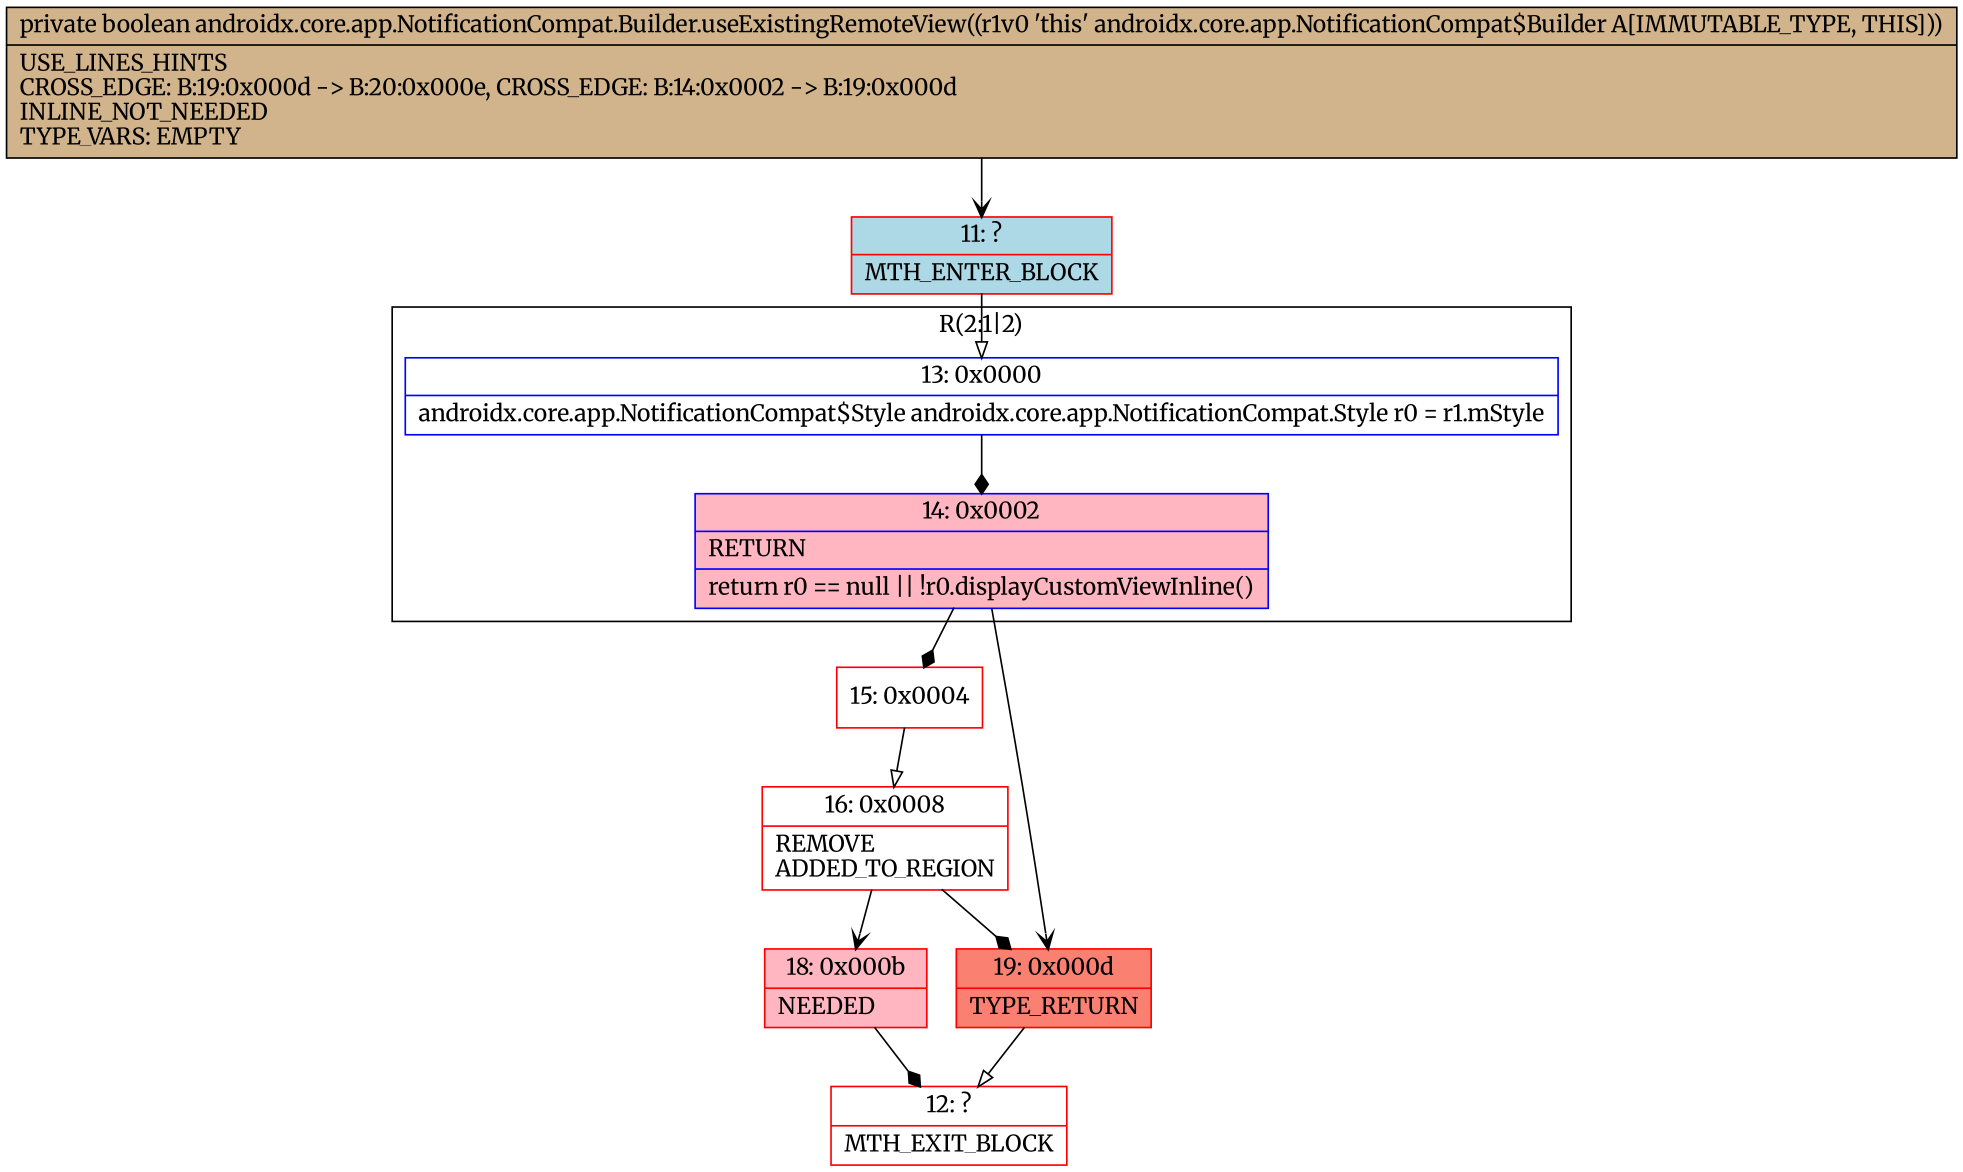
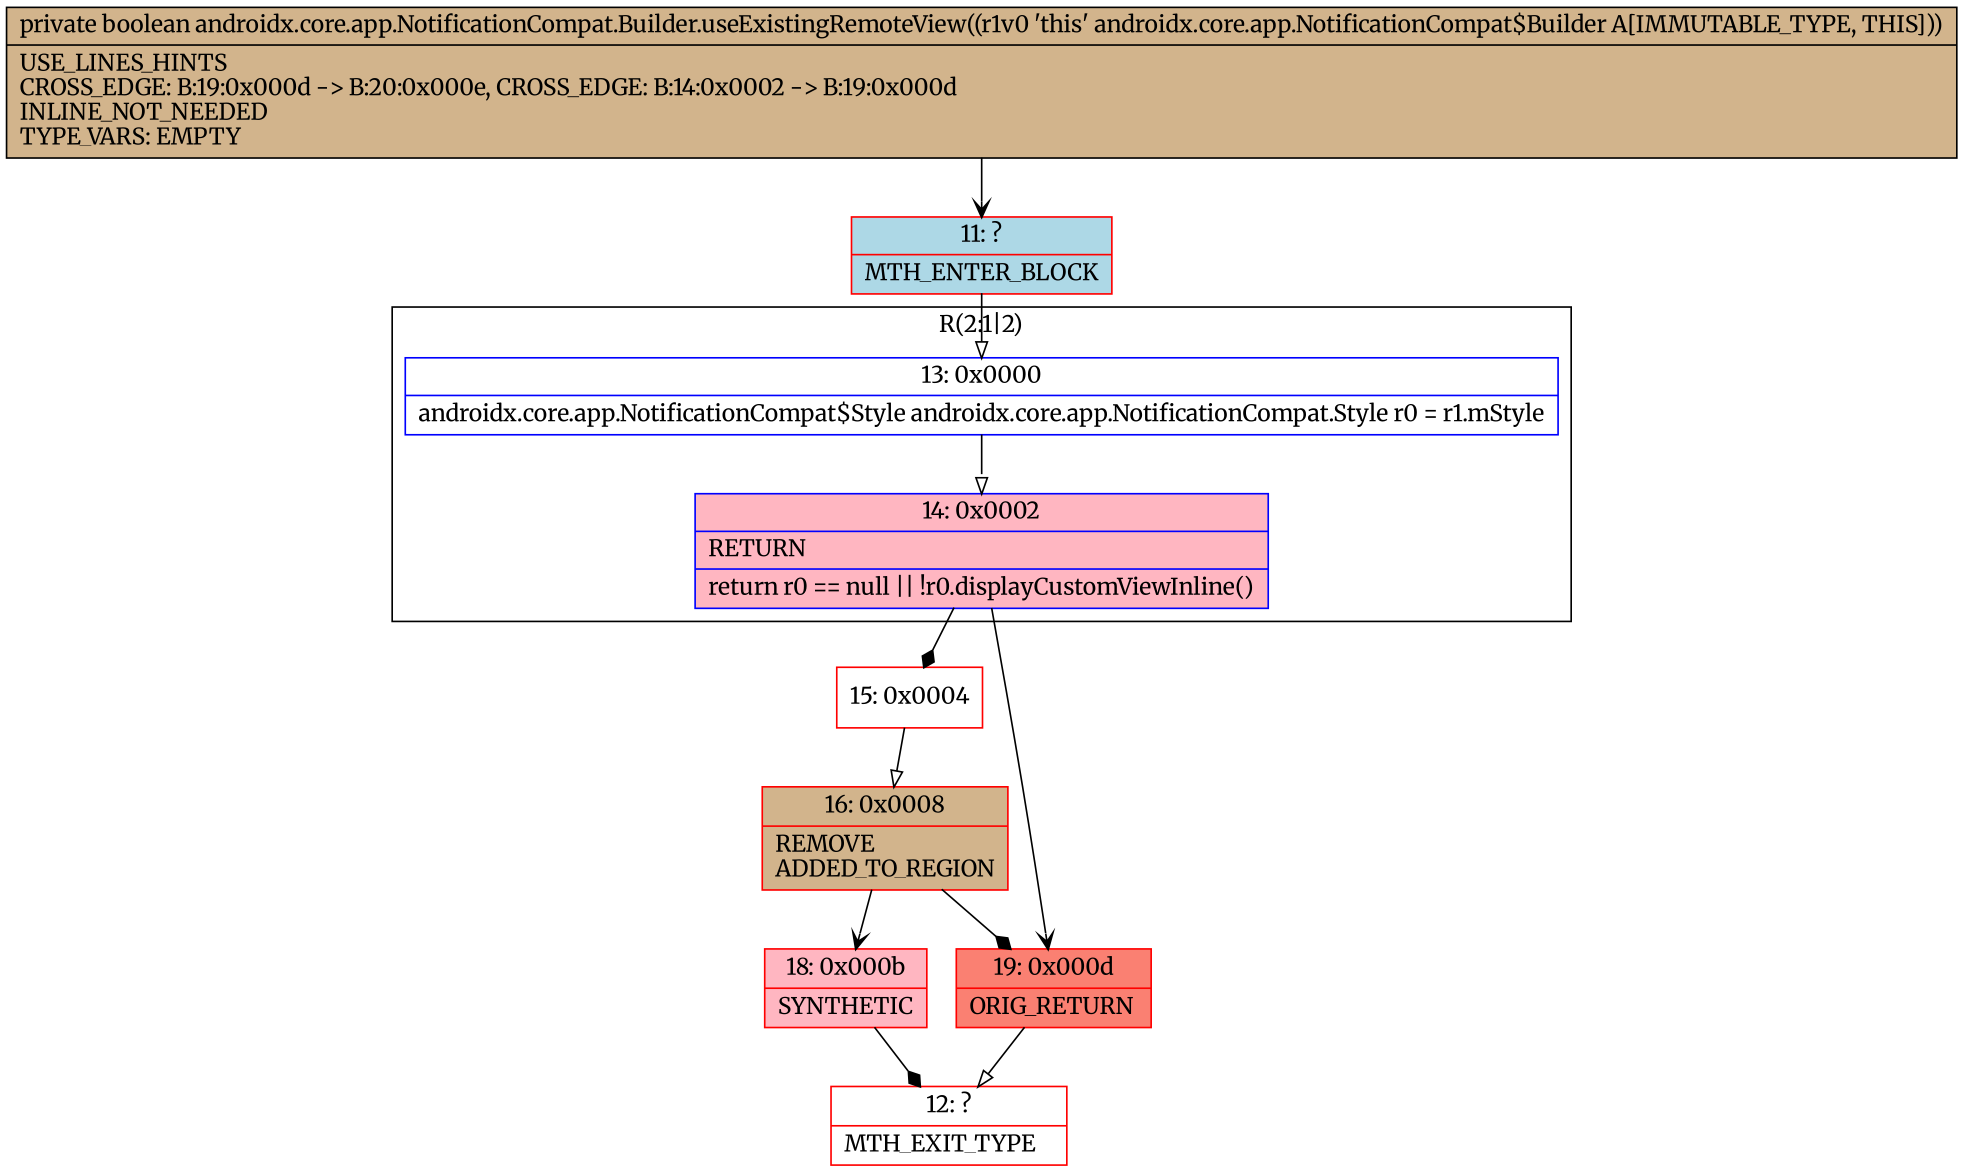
edge "13: 0x0000" -> "14: 0x0002": arrowhead diamond -> onormal
node "16: 0x0008": fillcolor white -> tan
node "18: 0x000b": text "NEEDED" -> "SYNTHETIC"
node "19: 0x000d": text "TYPE_RETURN" -> "ORIG_RETURN"
node "12: ?": text "MTH_EXIT_BLOCK" -> "MTH_EXIT_TYPE"
